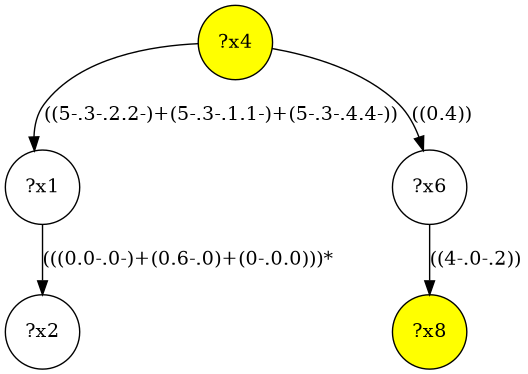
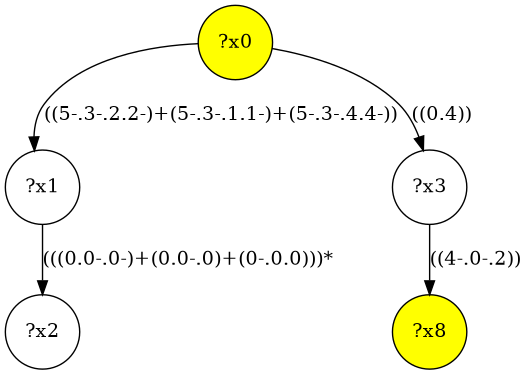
node "?x4": label "?x4" -> "?x0"
node "?x6": label "?x6" -> "?x3"
edge "?x1" -> "?x2": label "(((0.0-.0-)+(0.6-.0)+(0-.0.0)))*" -> "(((0.0-.0-)+(0.0-.0)+(0-.0.0)))*"
